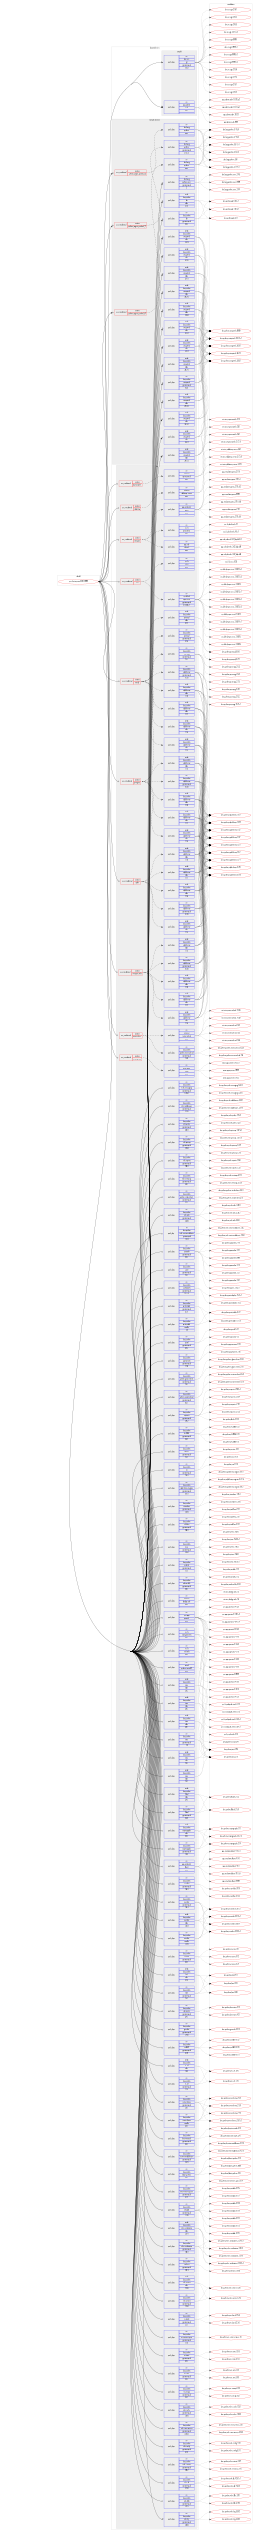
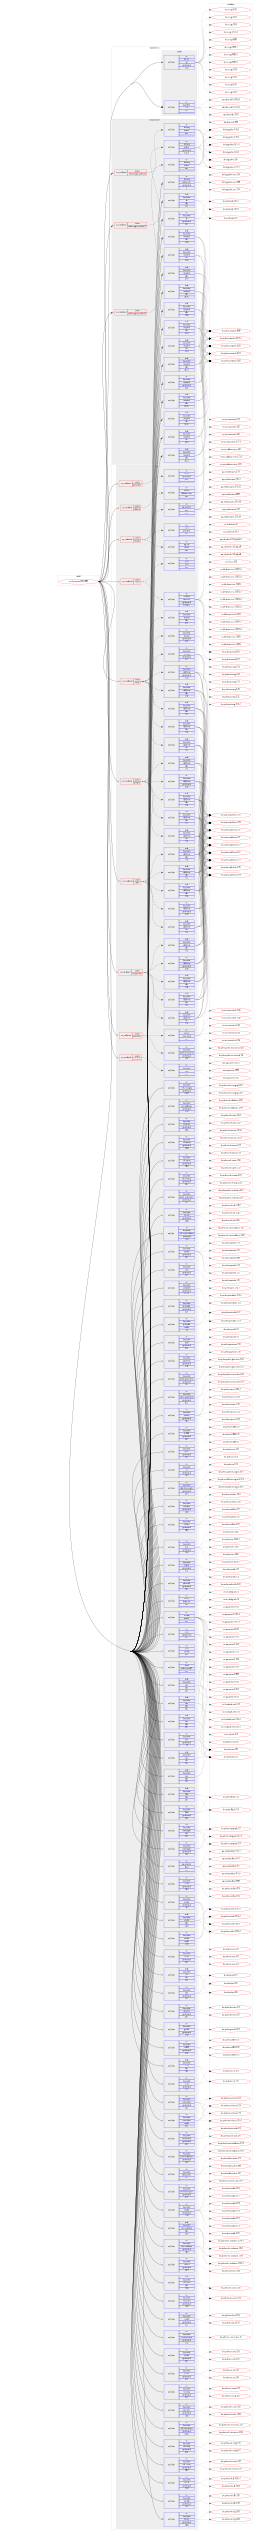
node "dev-python/block-2.14.2": label "dev-python/block-2.14.2" -> "dev-python/requests-2.14.2"
